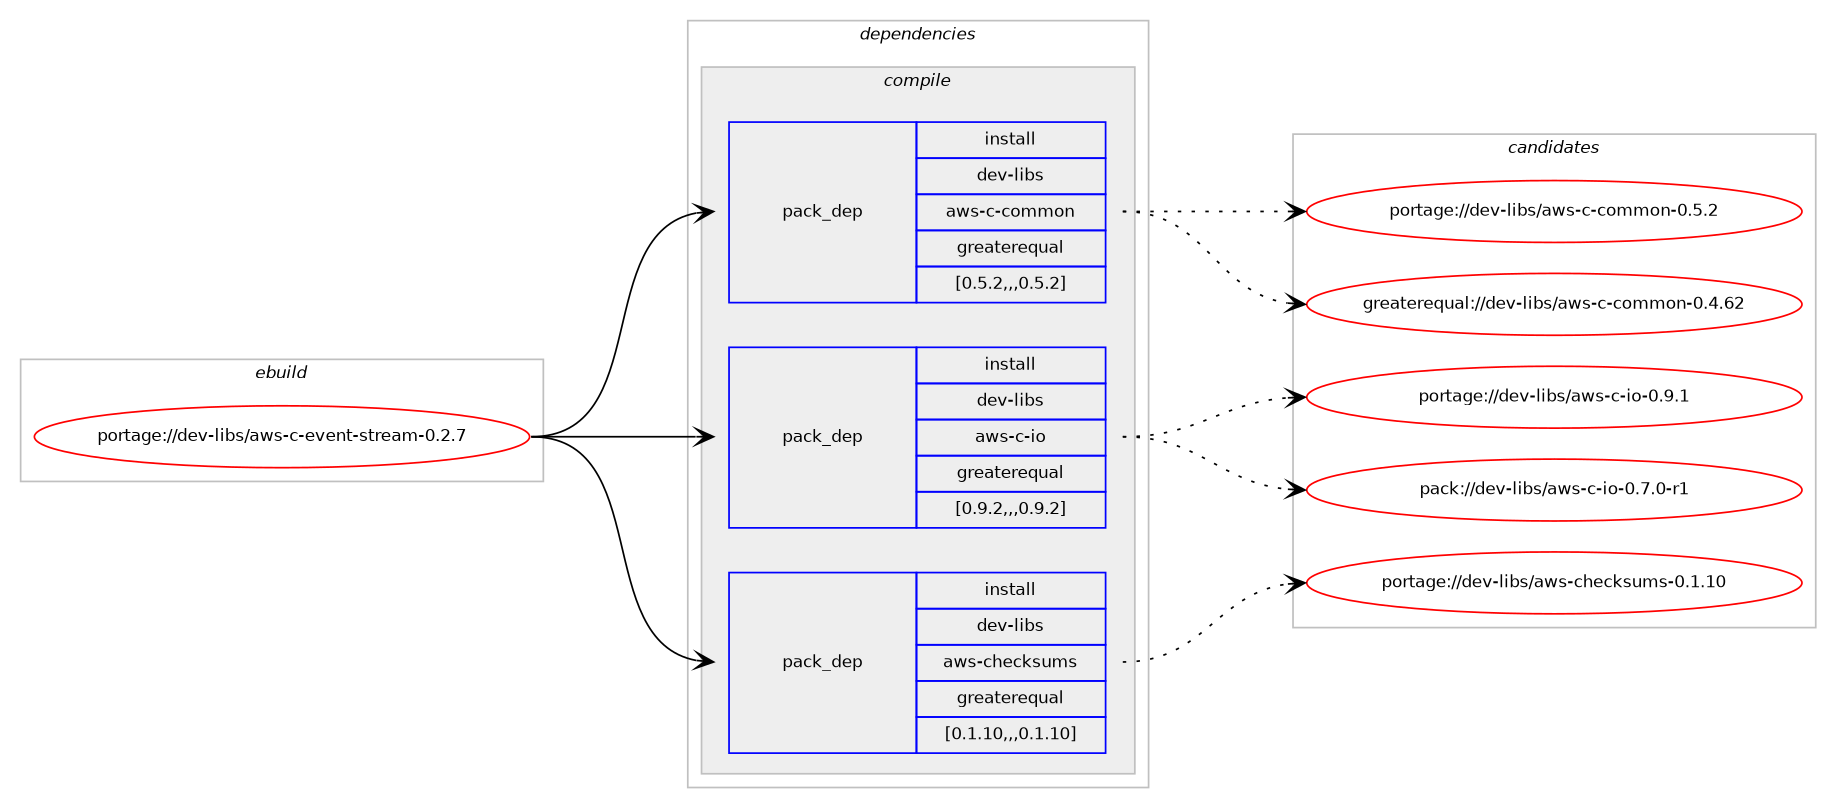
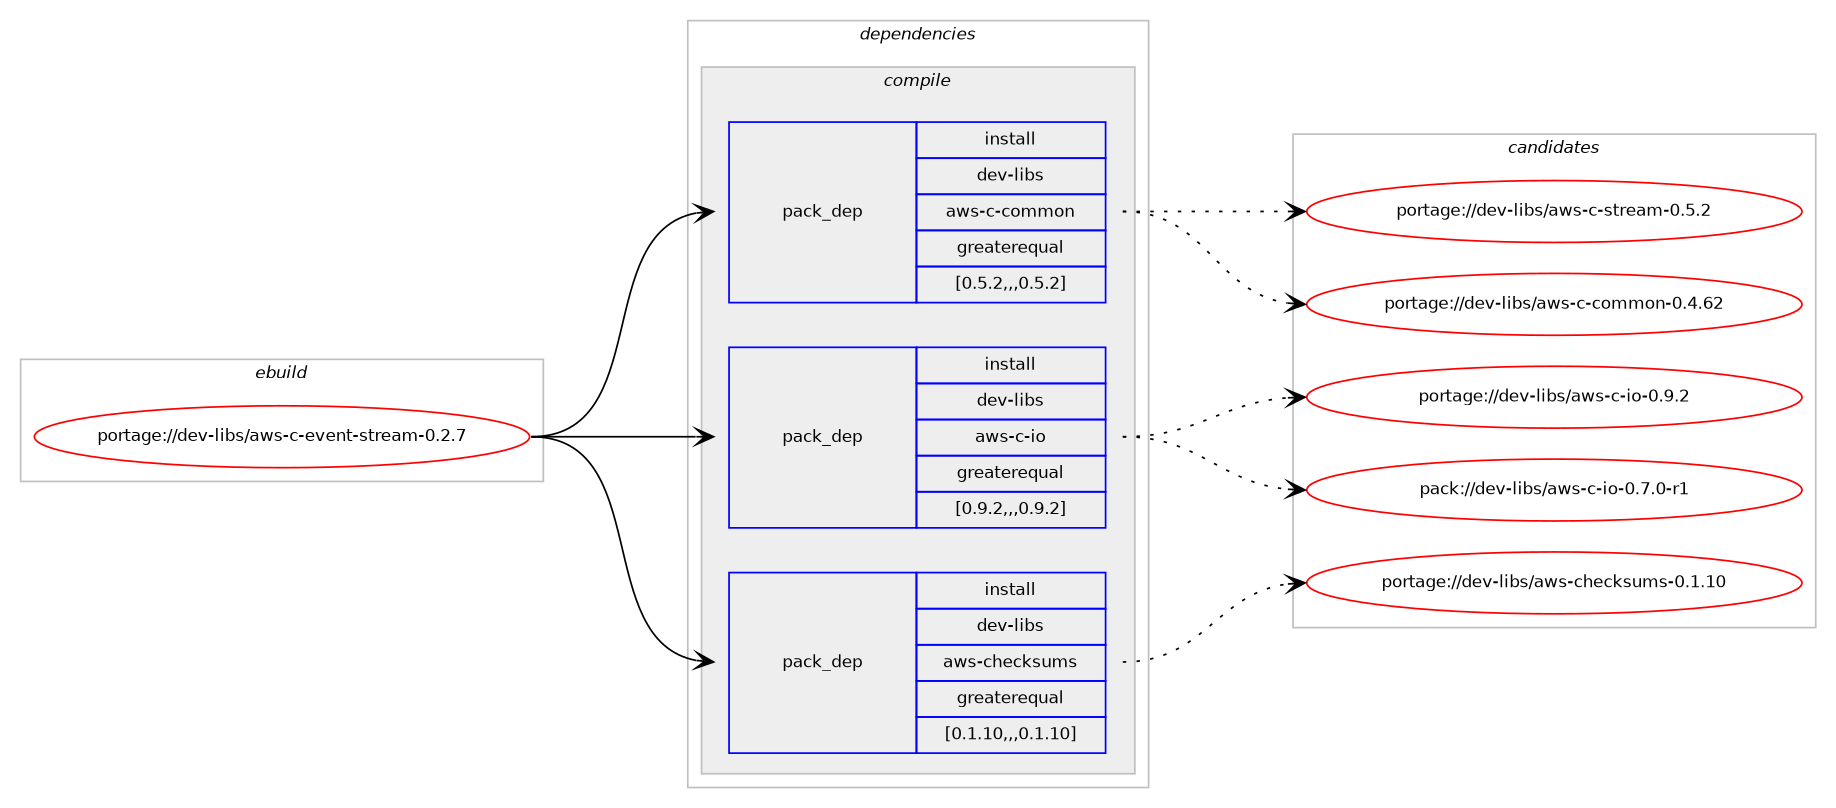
node "portage://dev-libs/aws-c-common-0.5.2": label "portage://dev-libs/aws-c-common-0.5.2" -> "portage://dev-libs/aws-c-stream-0.5.2"
node "greaterequal://dev-libs/aws-c-common-0.4.62": label "greaterequal://dev-libs/aws-c-common-0.4.62" -> "portage://dev-libs/aws-c-common-0.4.62"
node "portage://dev-libs/aws-c-io-0.9.1": label "portage://dev-libs/aws-c-io-0.9.1" -> "portage://dev-libs/aws-c-io-0.9.2"
